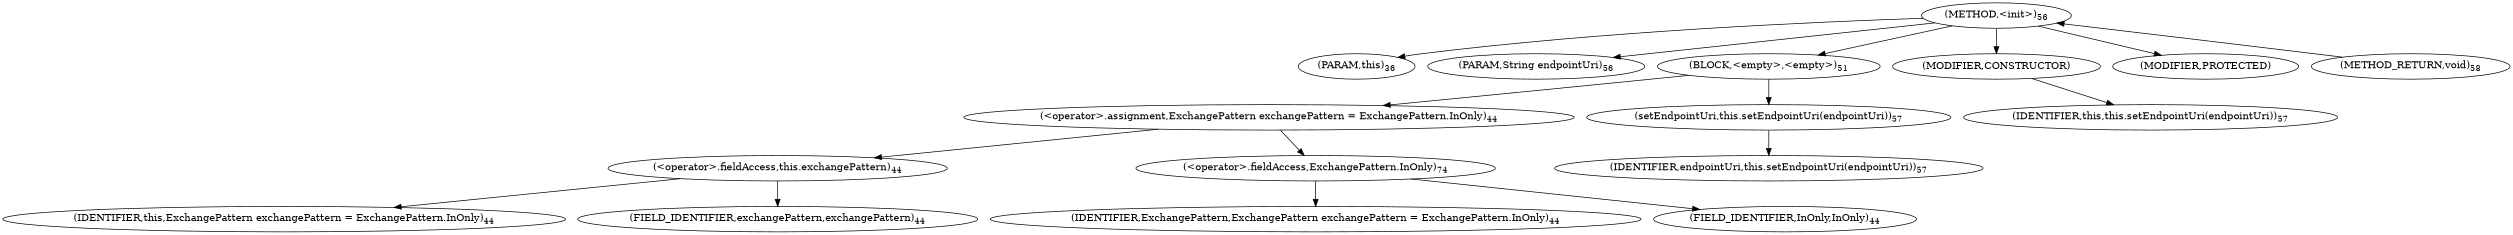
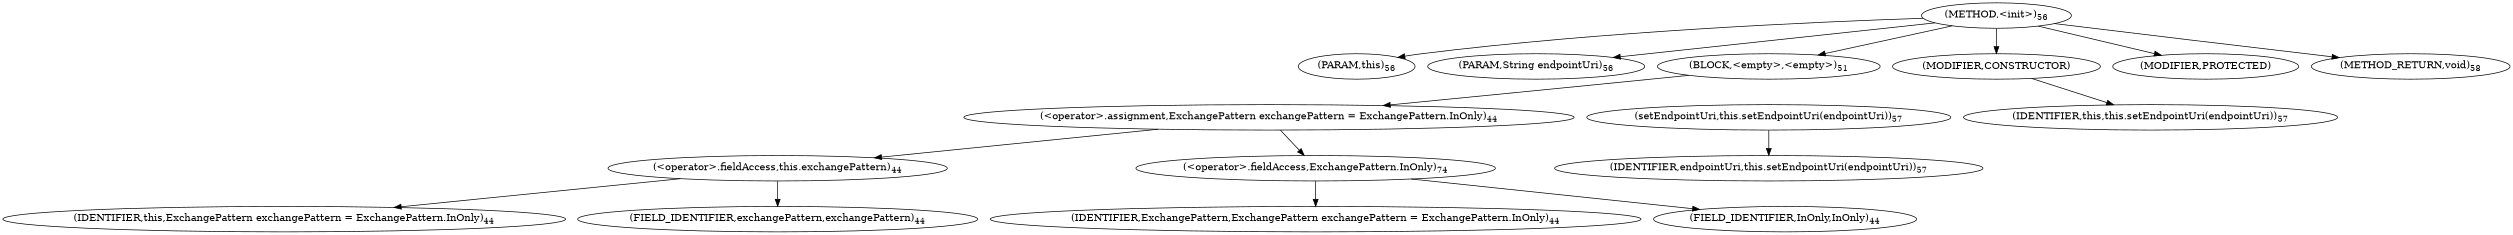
edge "(METHOD_RETURN,void)" -> "(METHOD,<init>)": reversed
node "(PARAM,this)": text "36" -> "56"
edge "(BLOCK,<empty>,<empty>)" -> "(setEndpointUri,this.setEndpointUri(endpointUri))": removed
